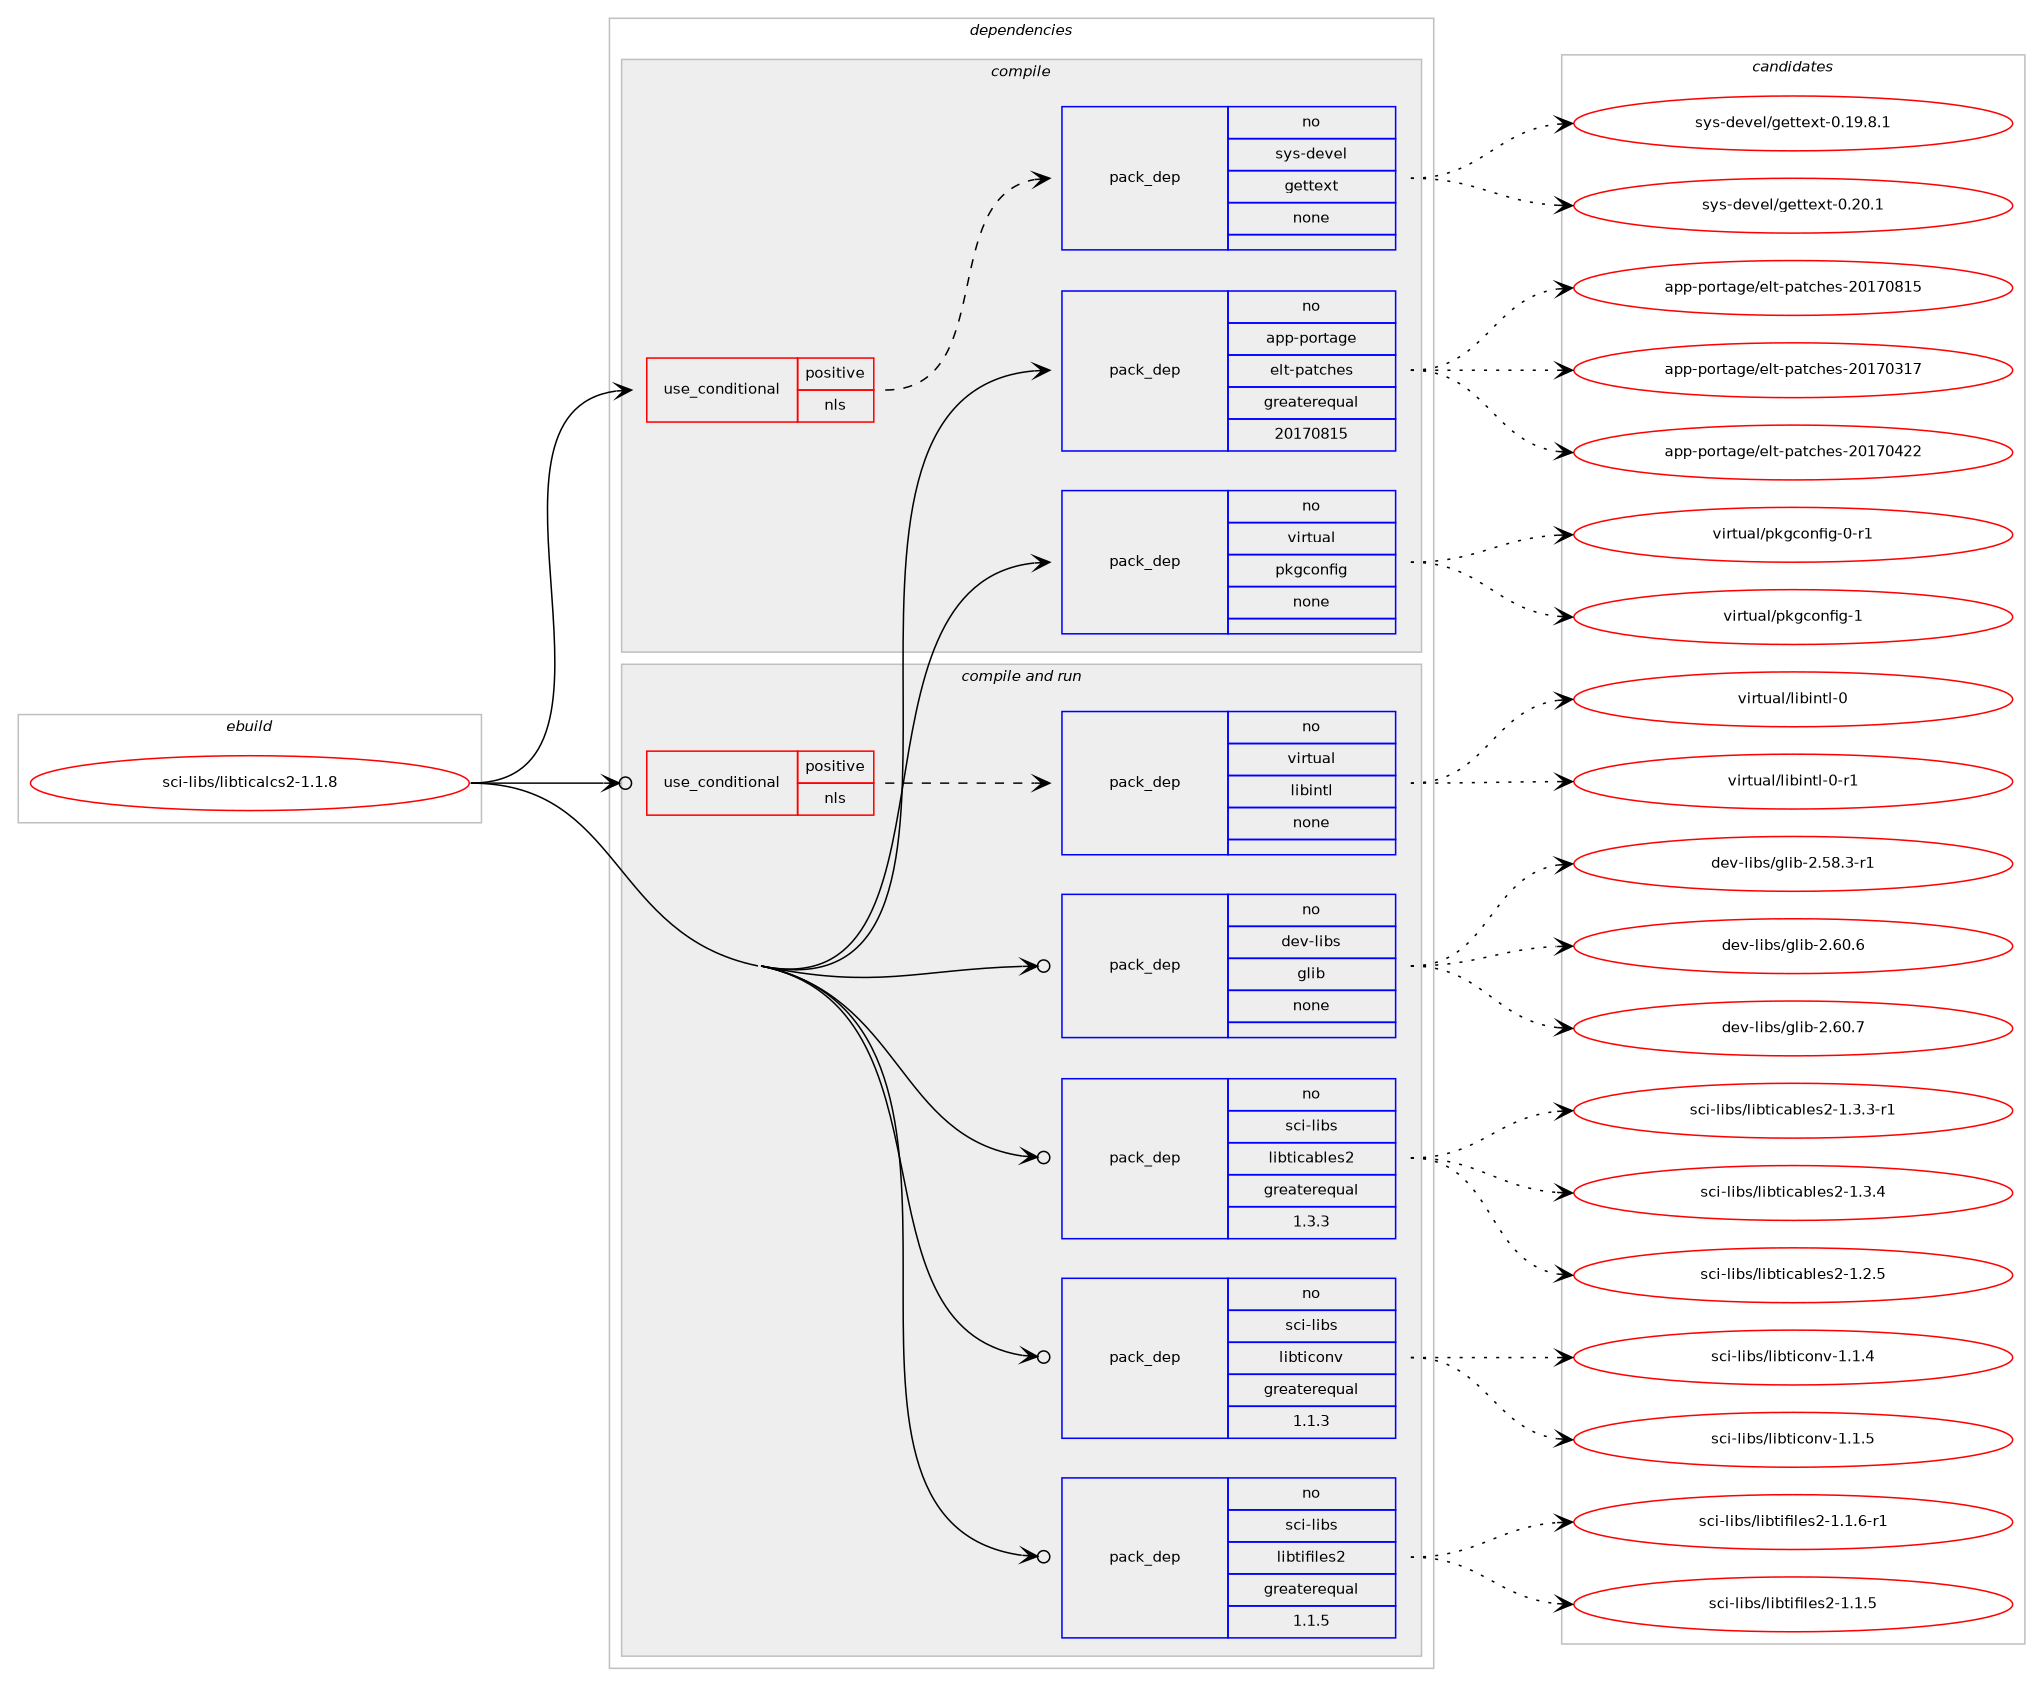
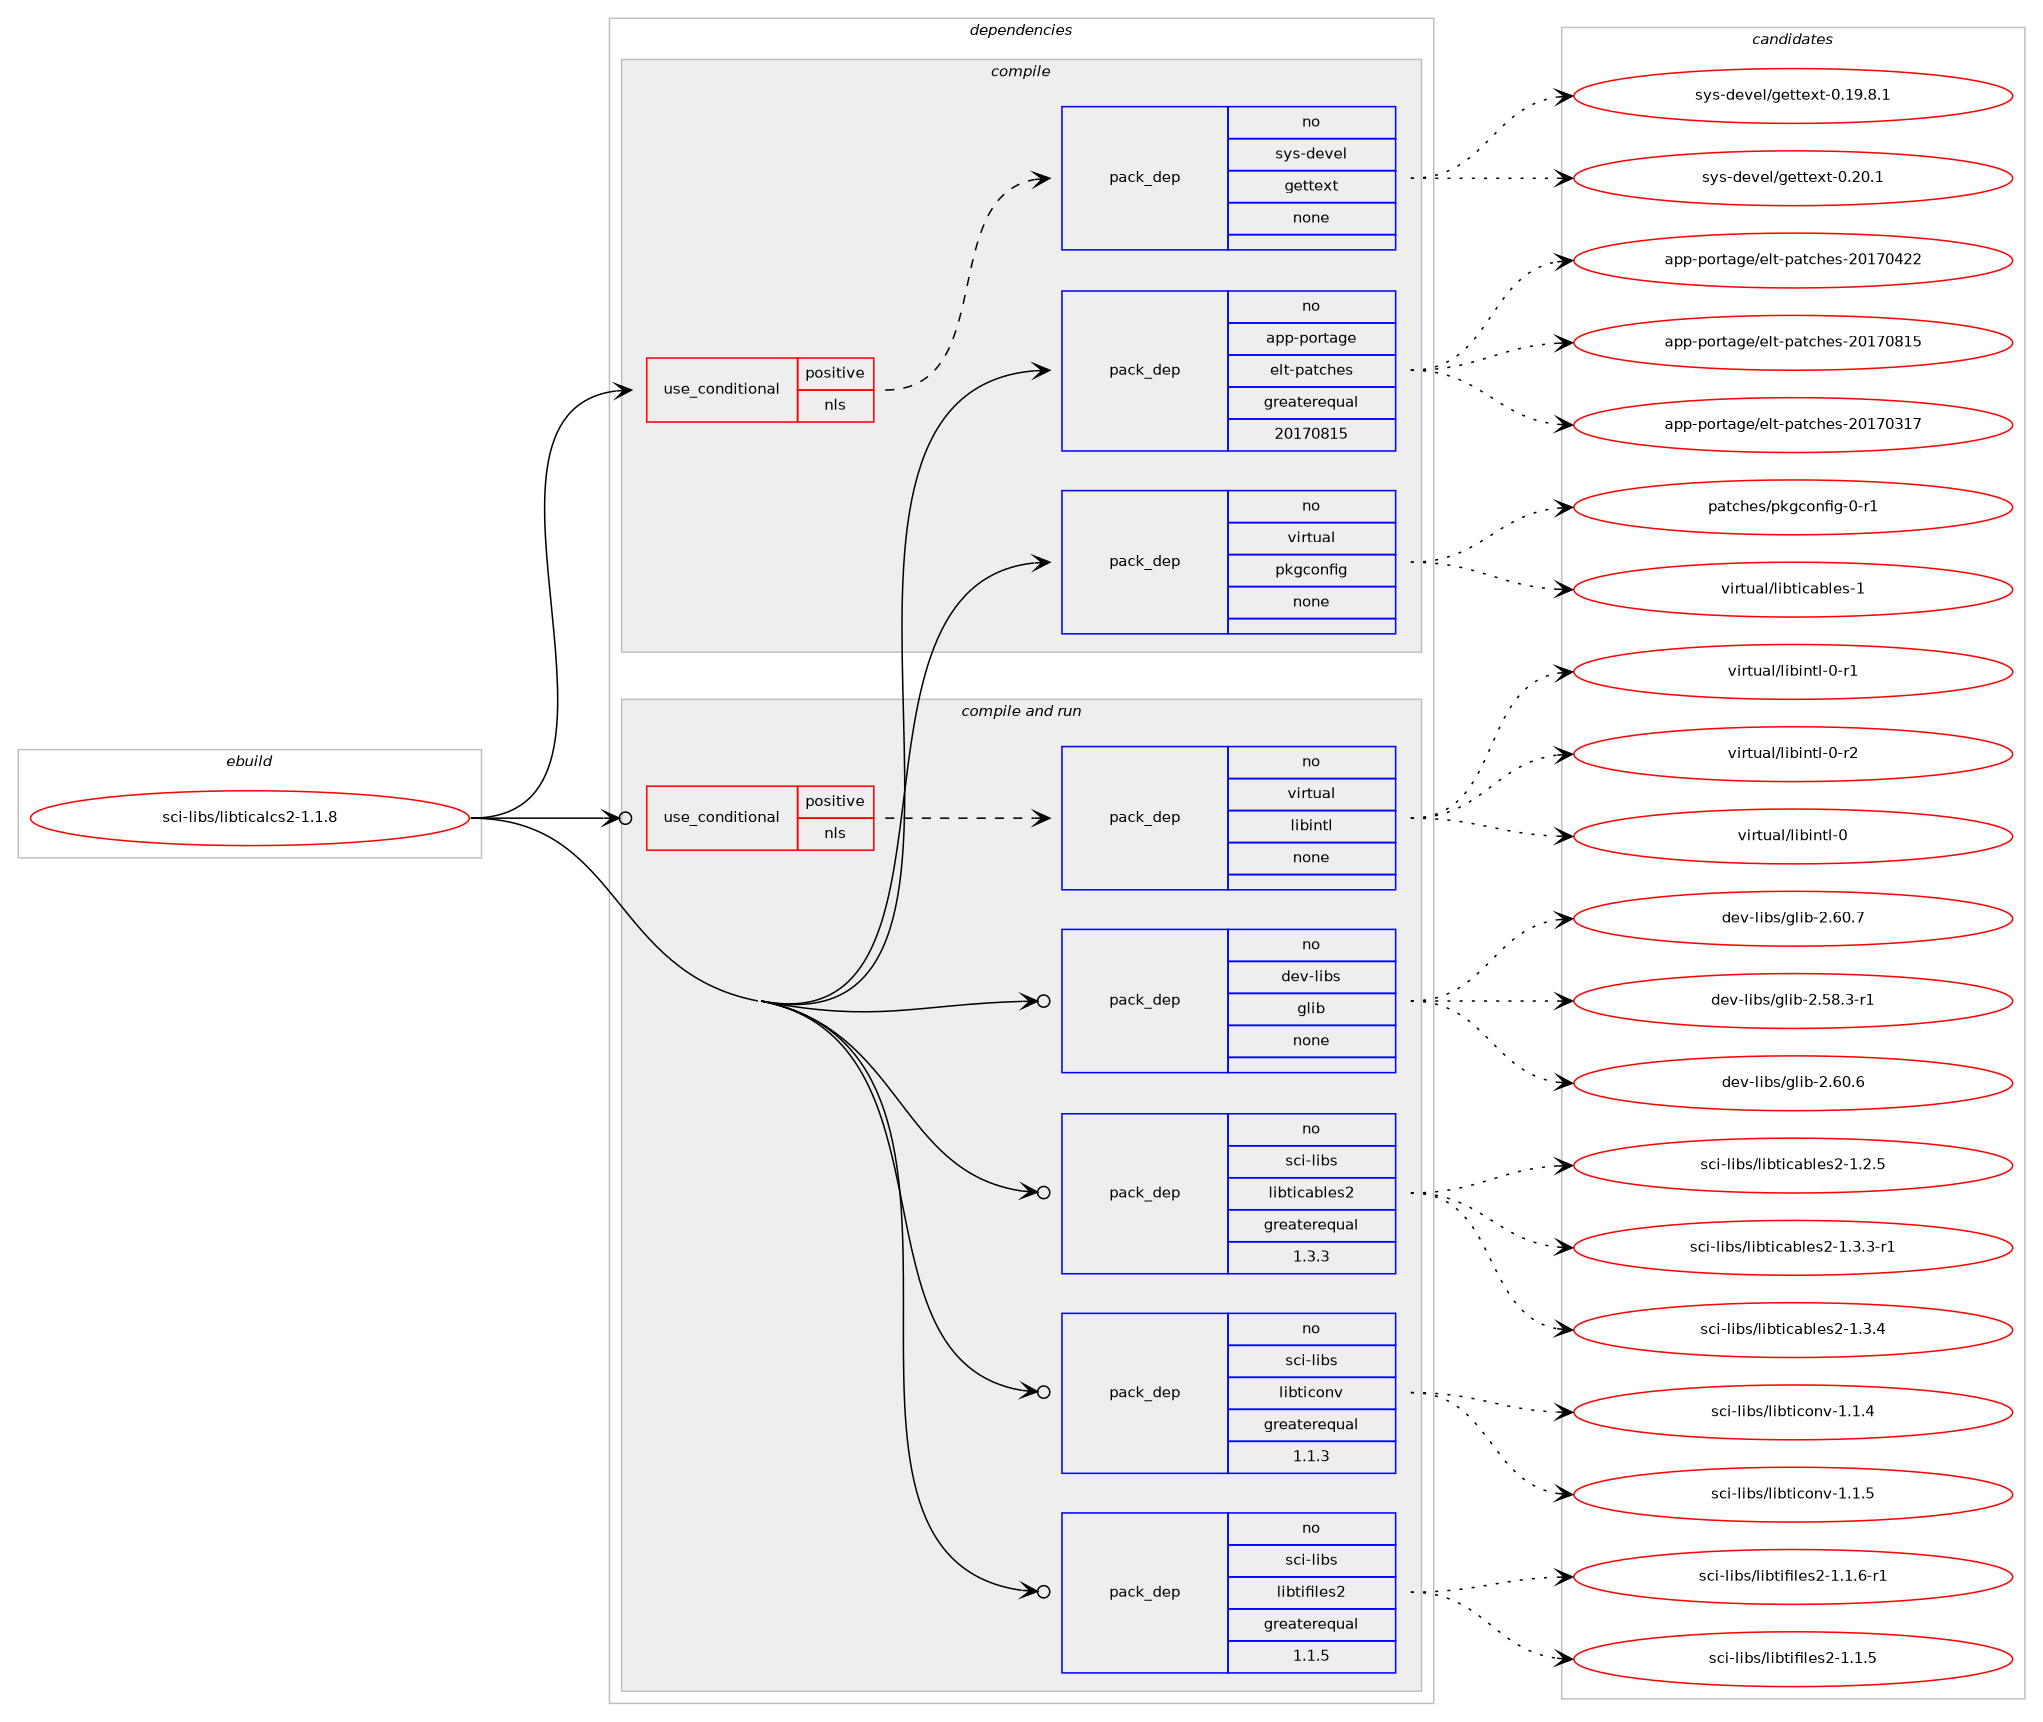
node "virtual/pkgconfig-0-r1": label "virtual/pkgconfig-0-r1" -> "patches/pkgconfig-0-r1"
node "virtual/pkgconfig-1": label "virtual/pkgconfig-1" -> "virtual/libticables-1"
node "virtual/libintl-0-r2": added
